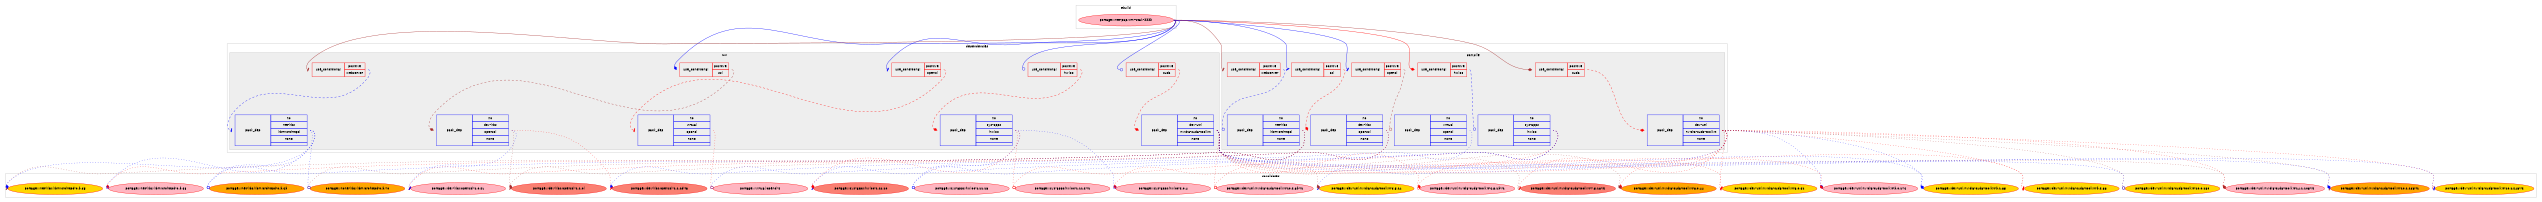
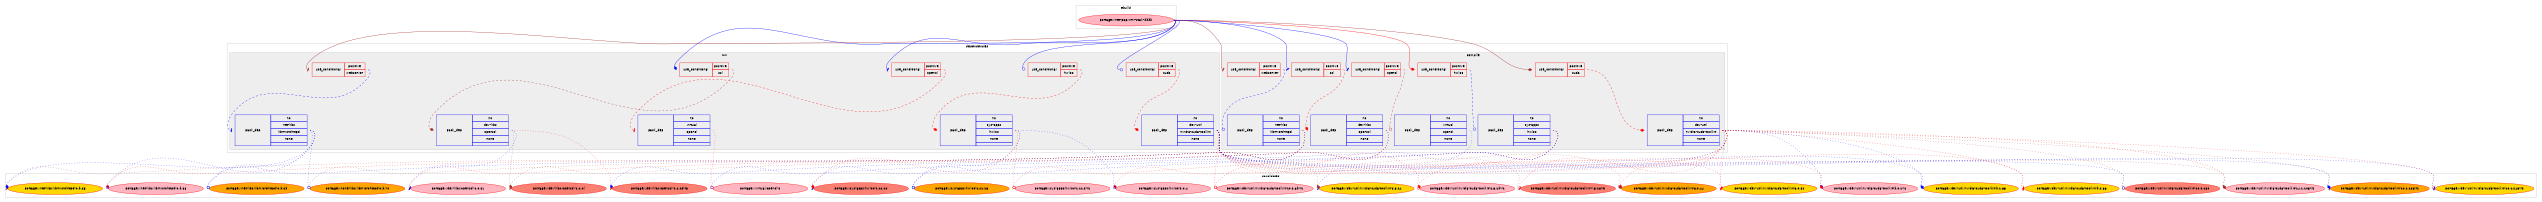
node "portage://sys-apps/hwloc-1.11.13": fillcolor lightpink -> orange
node "portage://dev-util/nvidia-cuda-toolkit-10.0.130": fillcolor gold -> salmon
